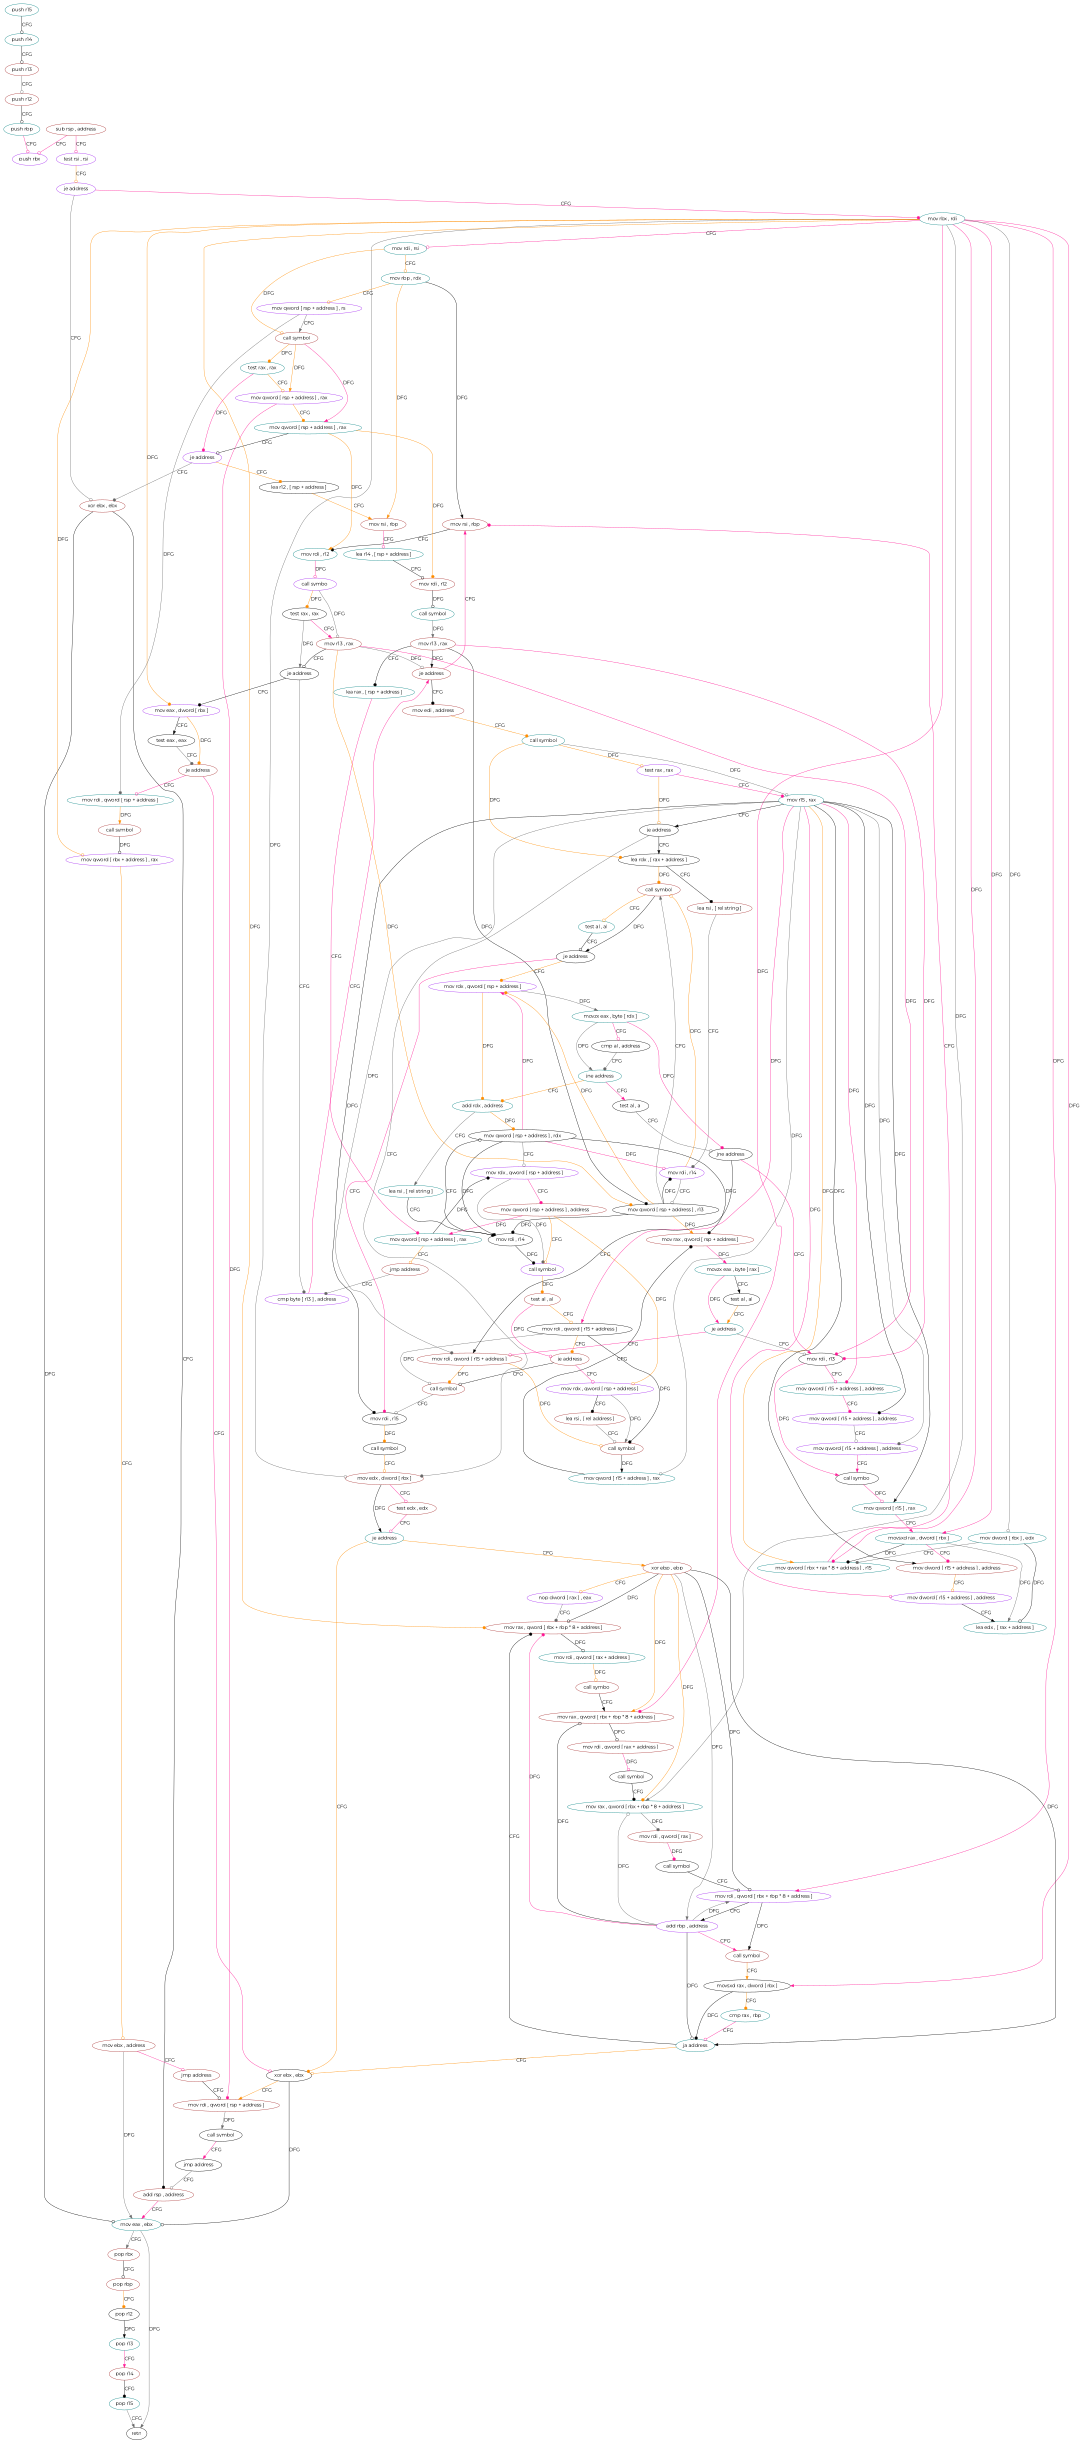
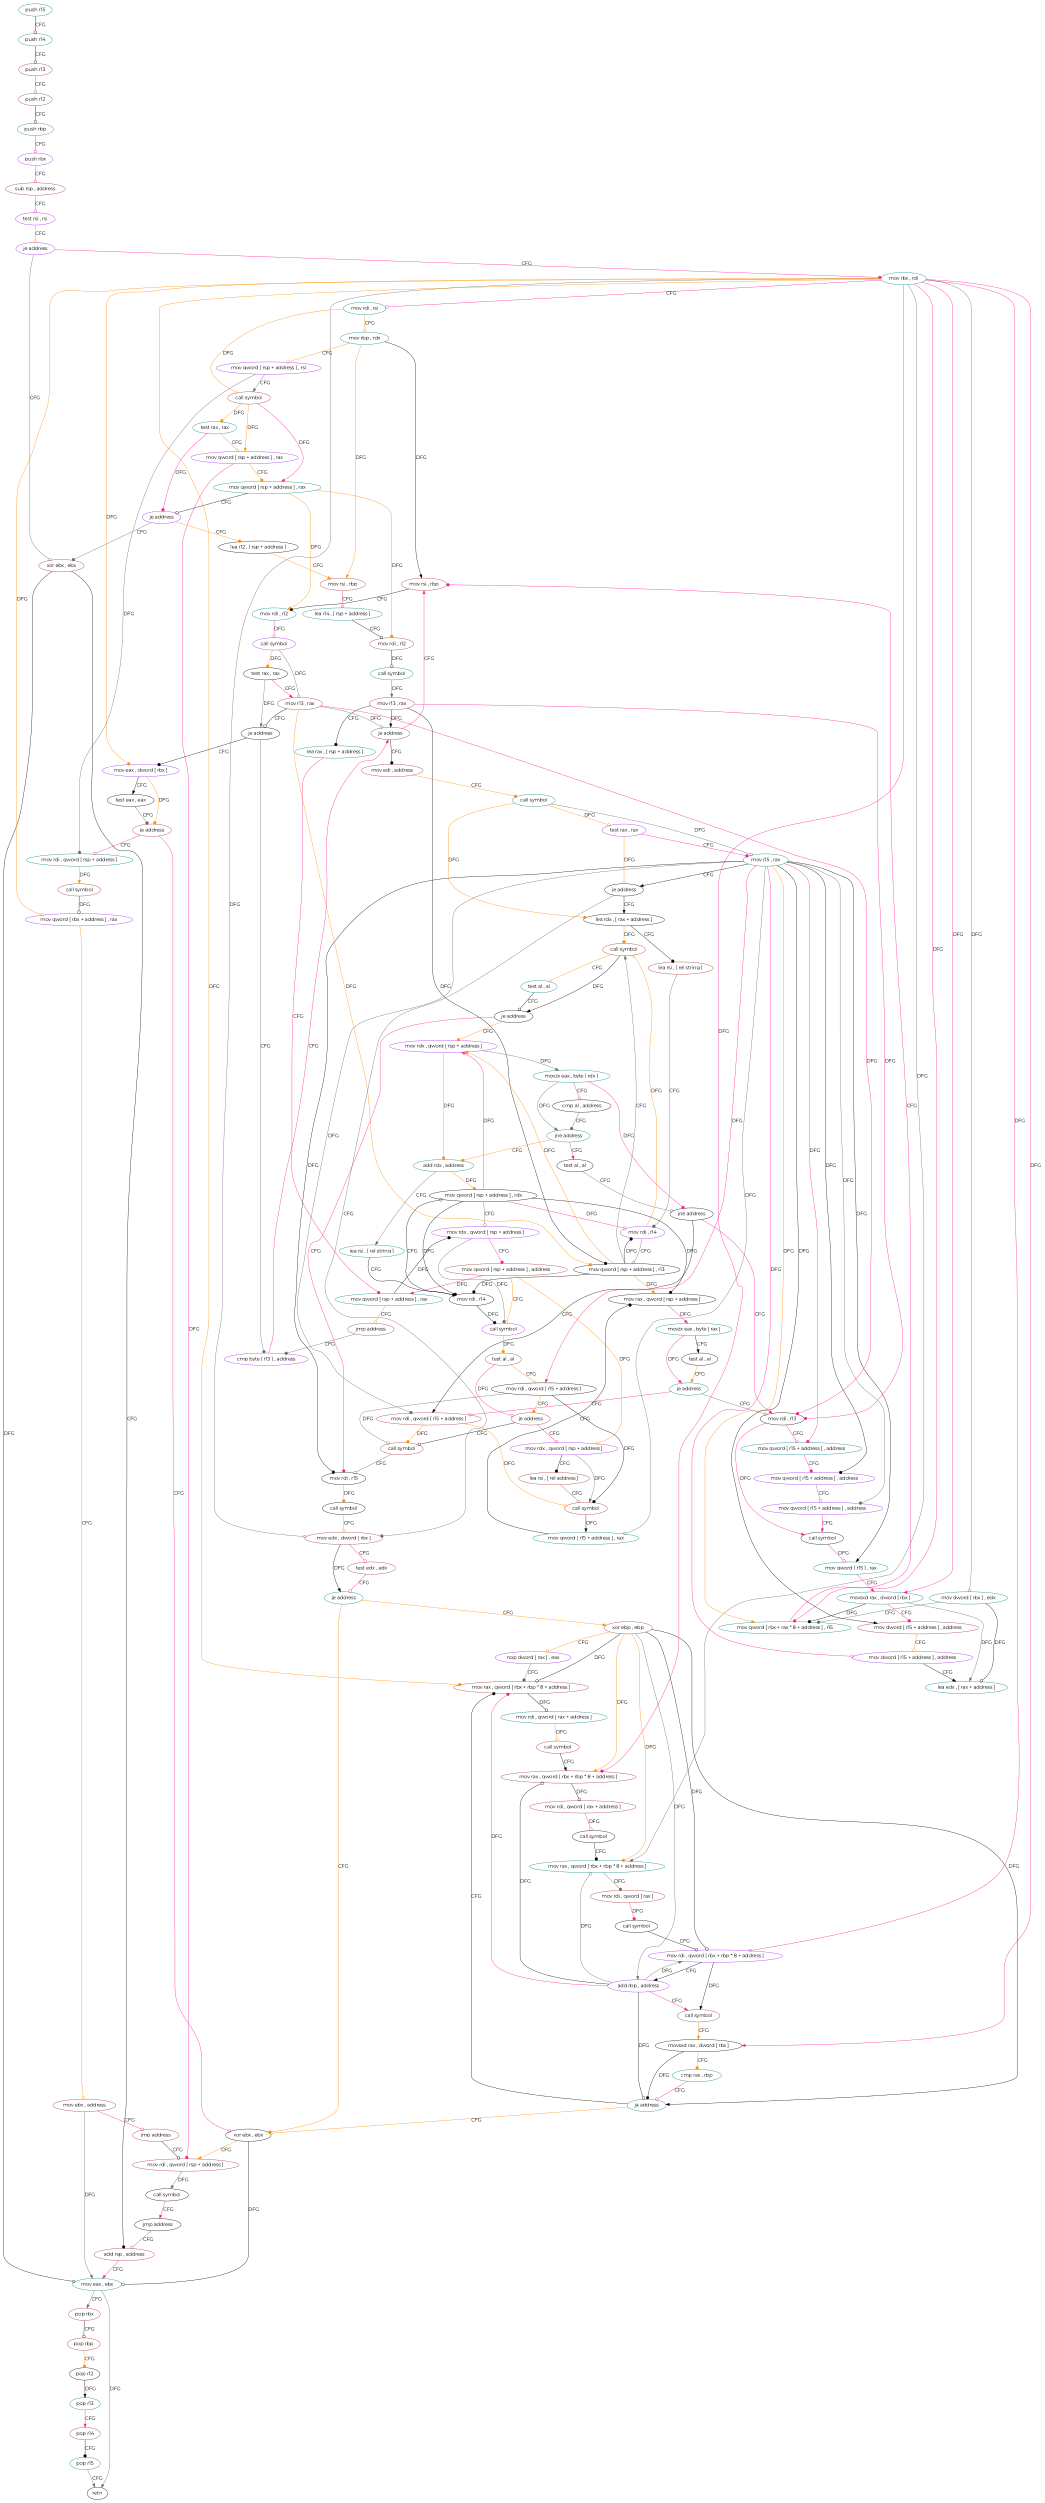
edge "sub rsp , address" -> "push rbx": reversed
edge "mov rbx , rdi" -> "mov rdi , qword [ rbx + rbp * 8 + address ]": arrowhead normal -> odot
node "mov rax , qword [ rsp + address ]": color brown -> black
